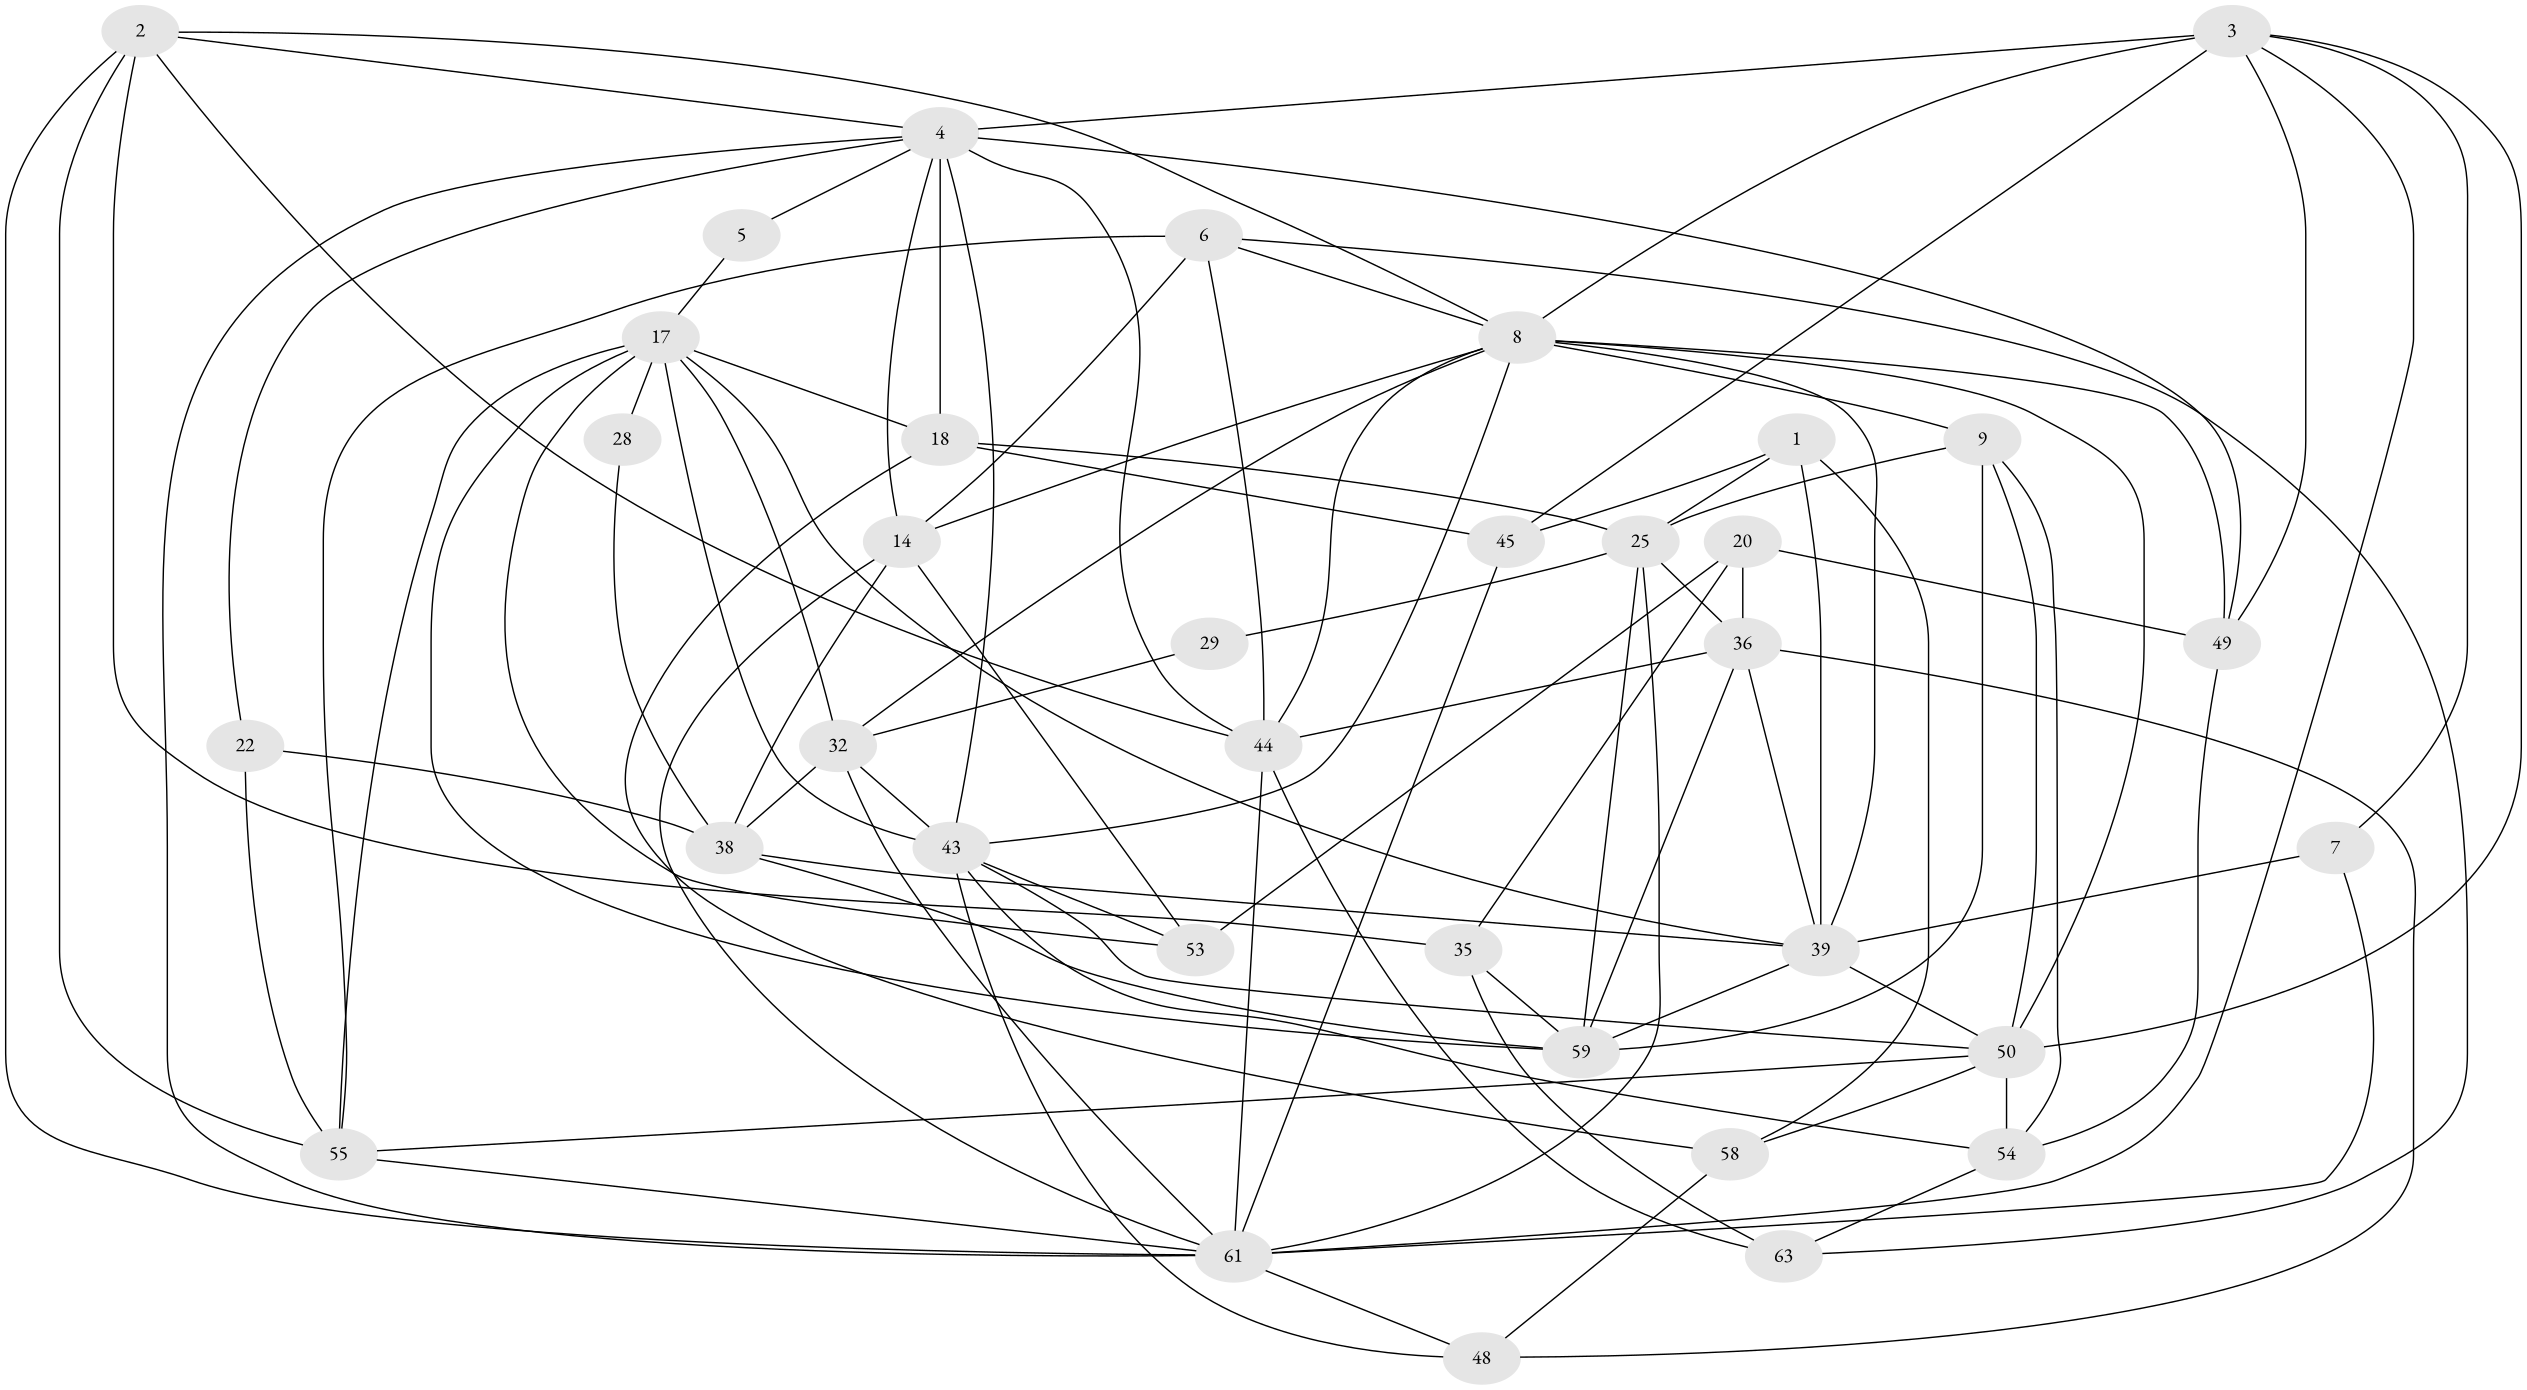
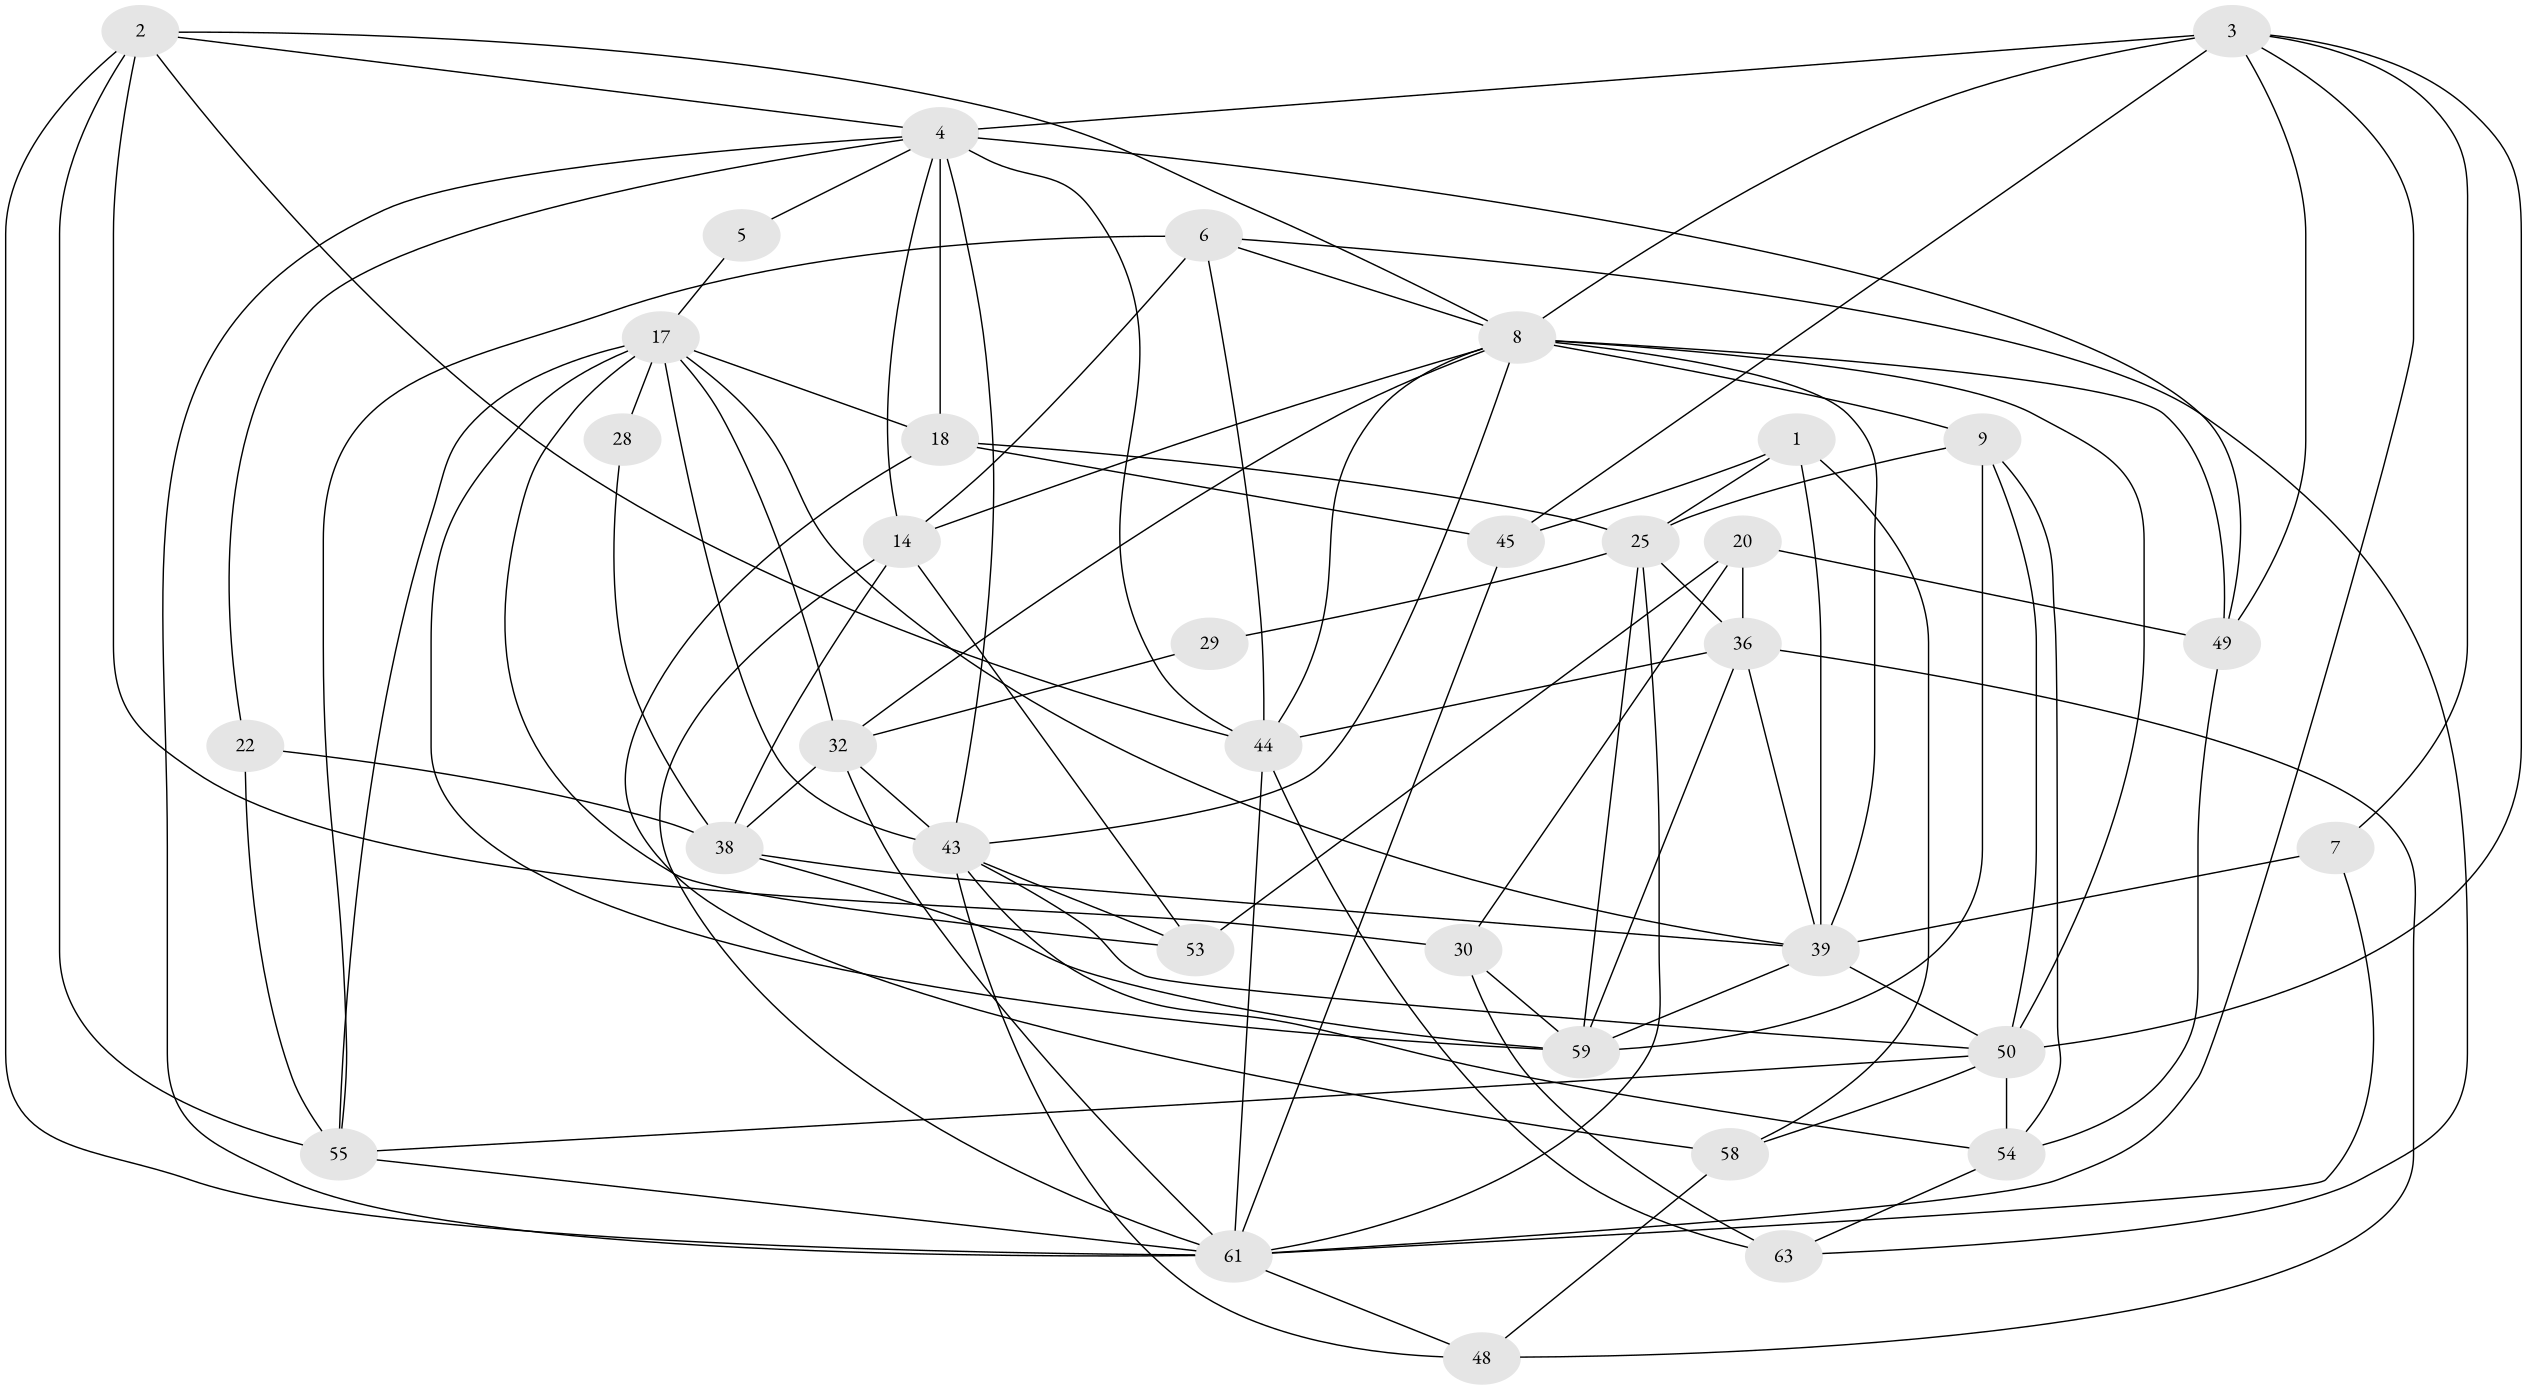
node "35": label "35" -> "30"
